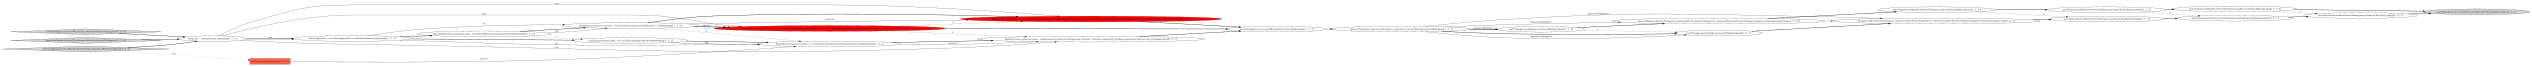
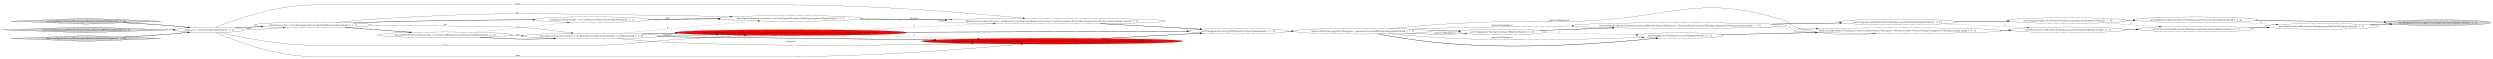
node "final String operator@@@2@@@['0', '0', '1']": removed
